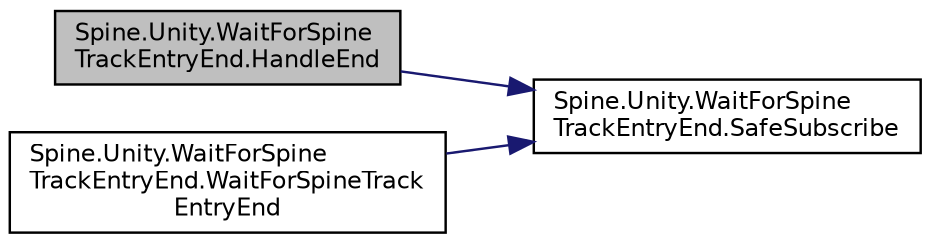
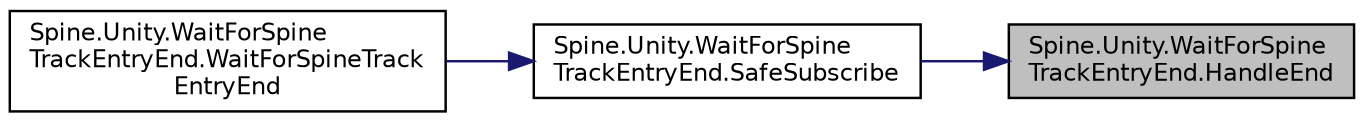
edge "Spine.Unity.WaitForSpine TrackEntryEnd.HandleEnd" -> "Spine.Unity.WaitForSpine TrackEntryEnd.SafeSubscribe": reversed
